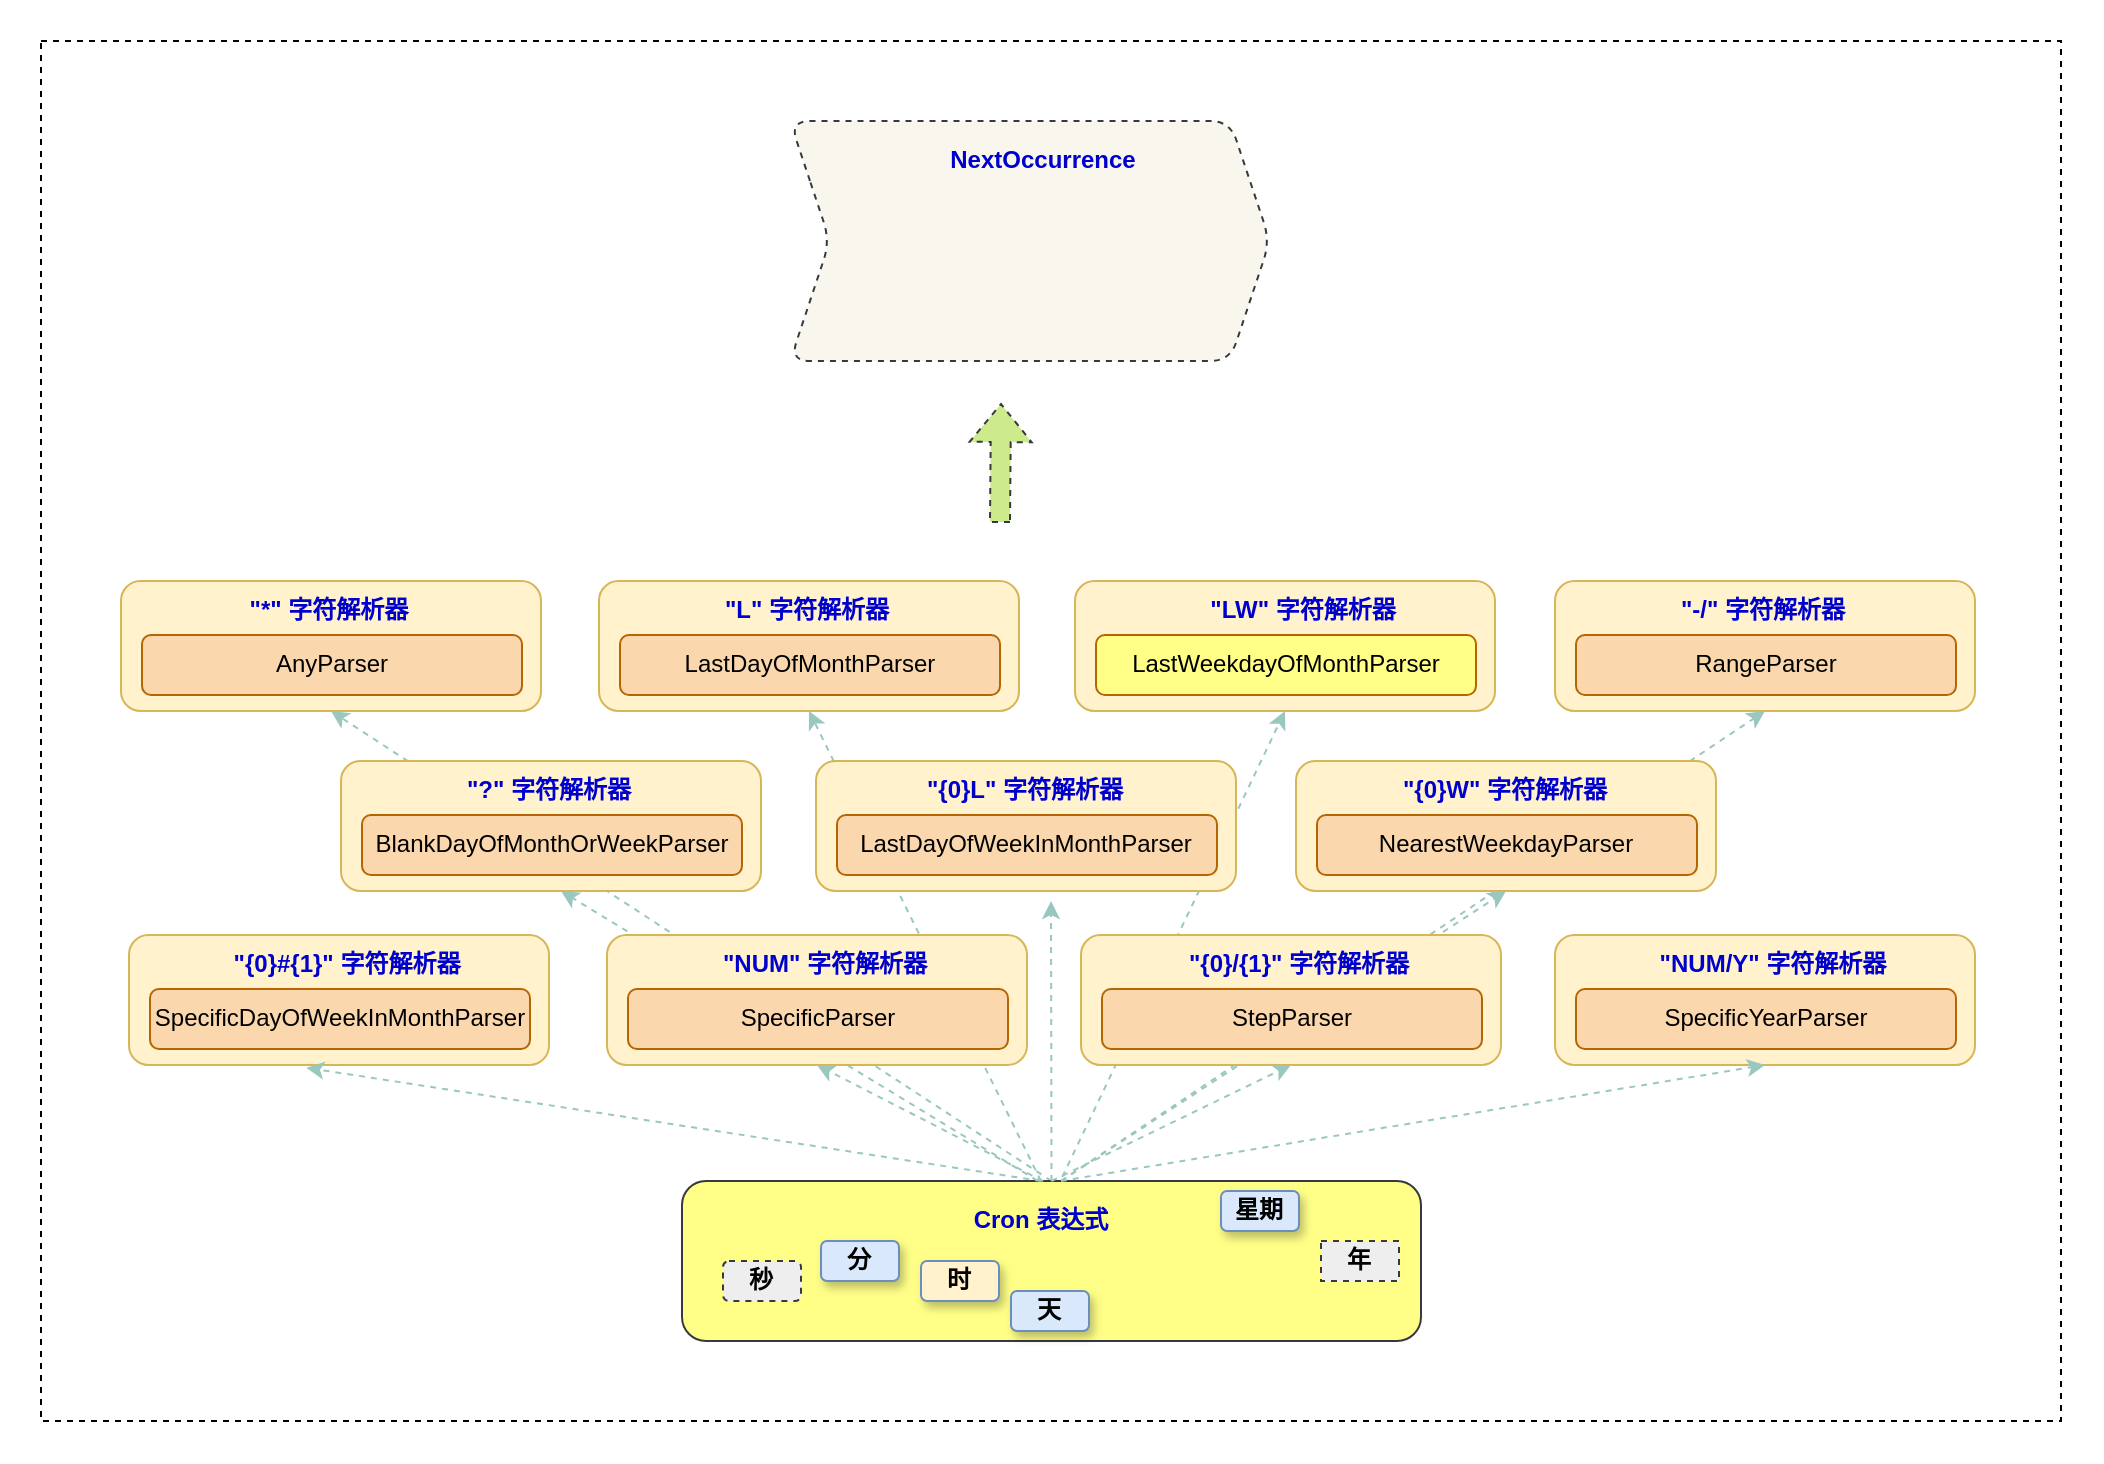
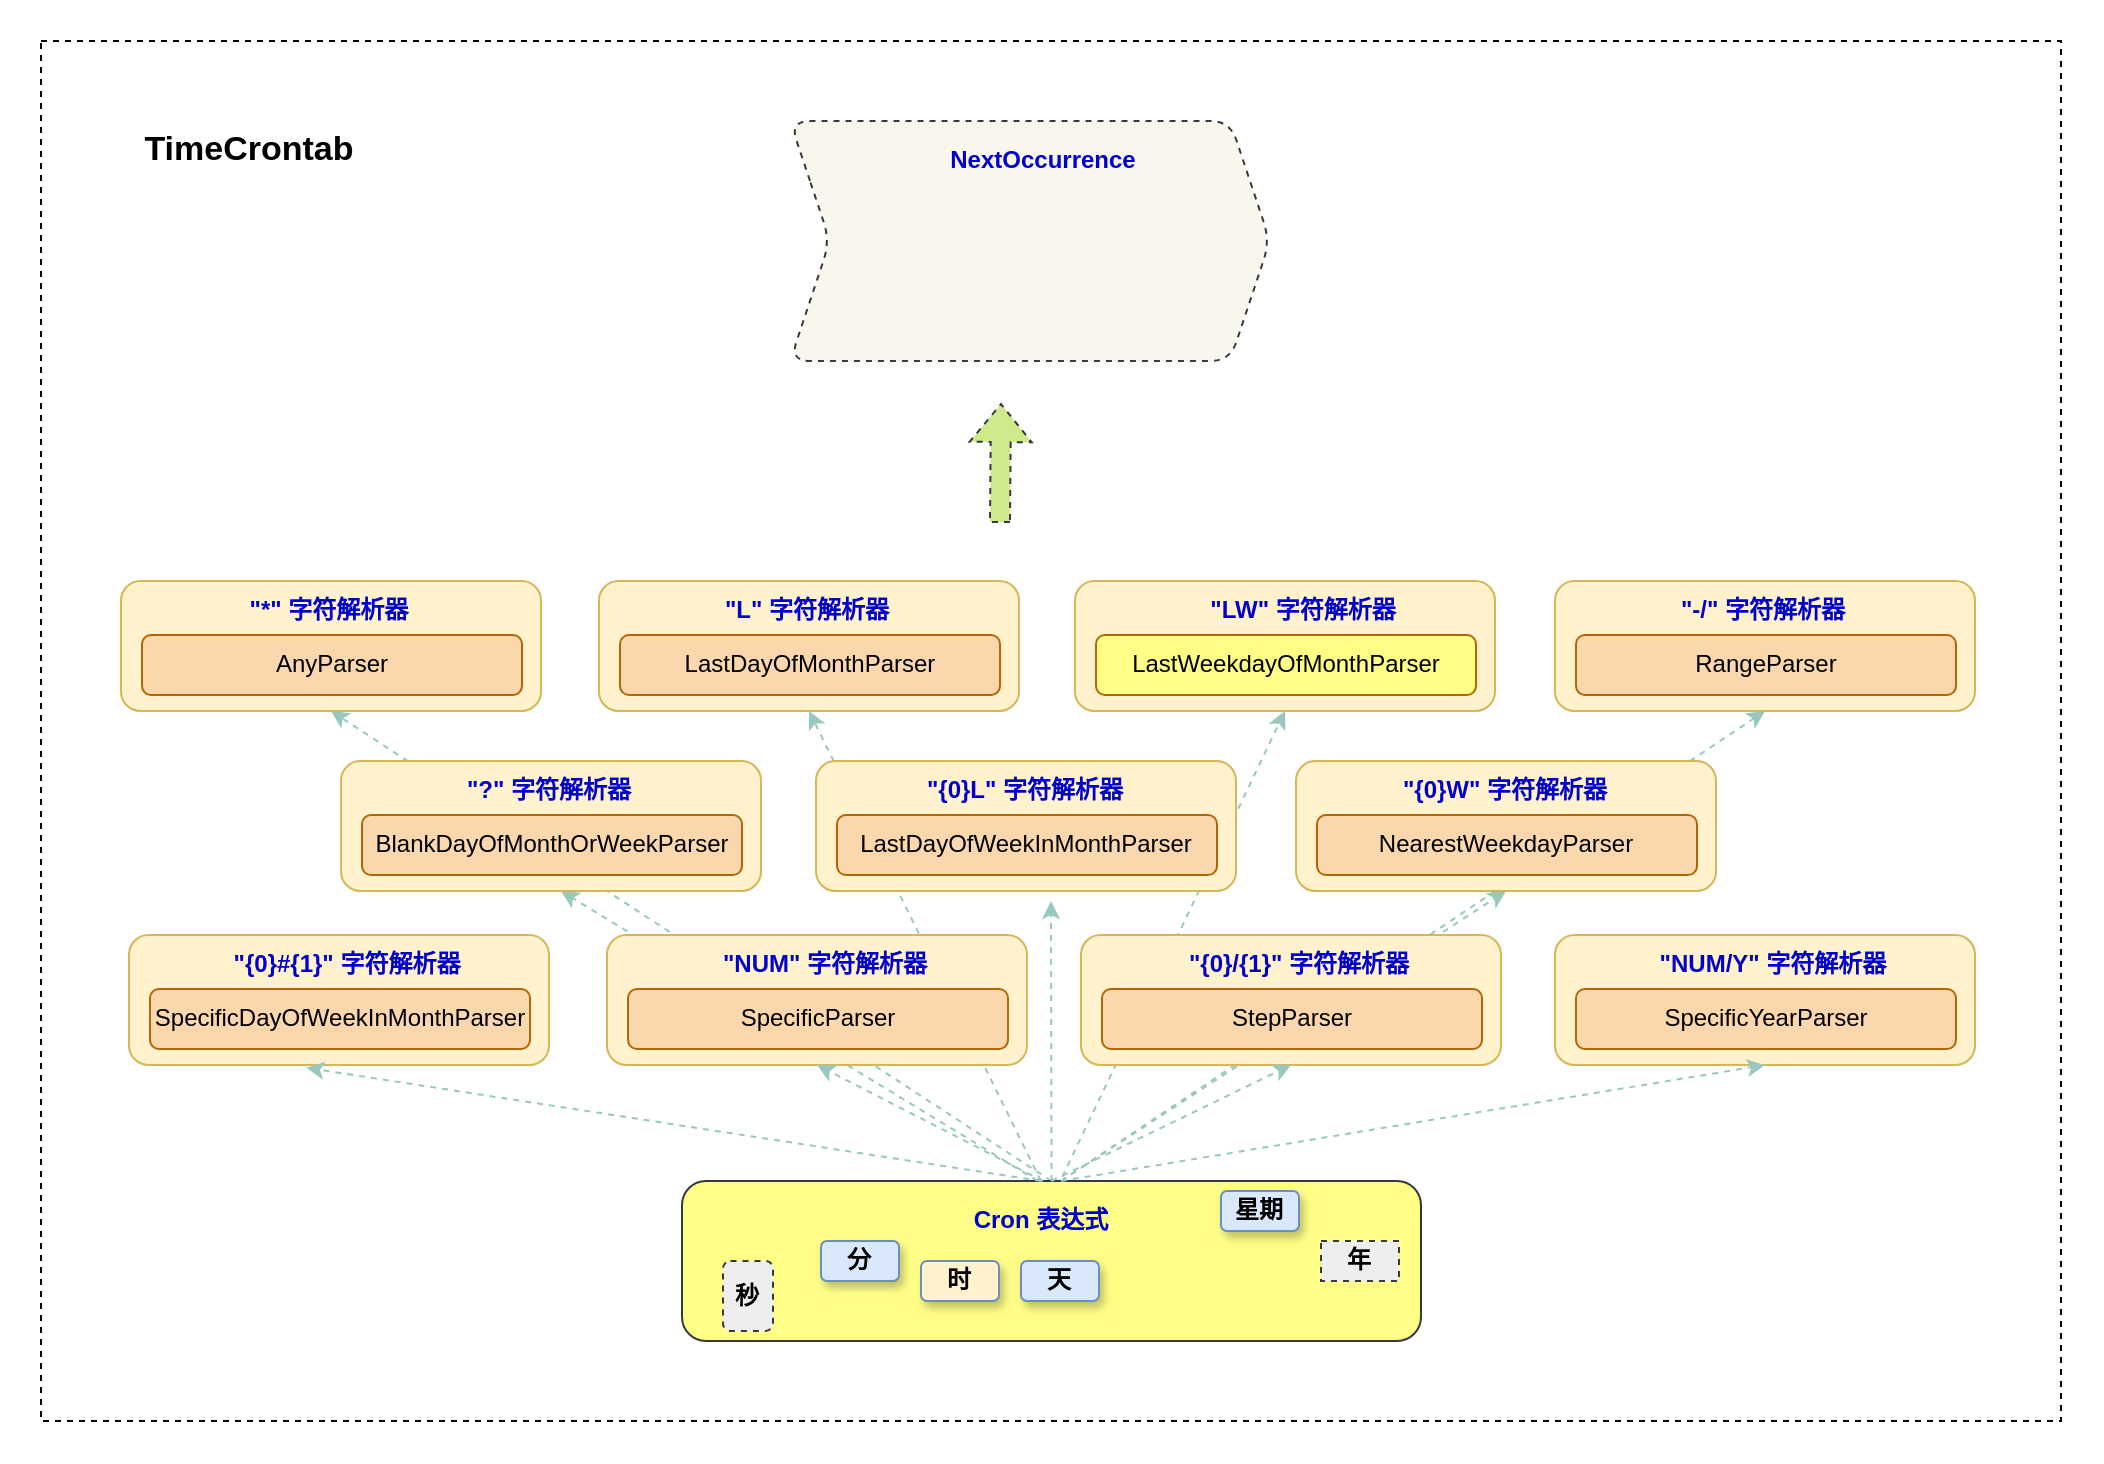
node "TimeCrontab": added
node "秒": size 78x40 -> 50x70
node "天": moved (1050, 1311) -> (1060, 1281)
